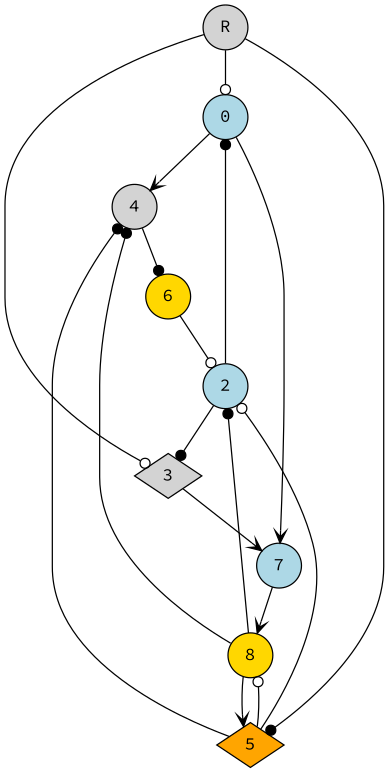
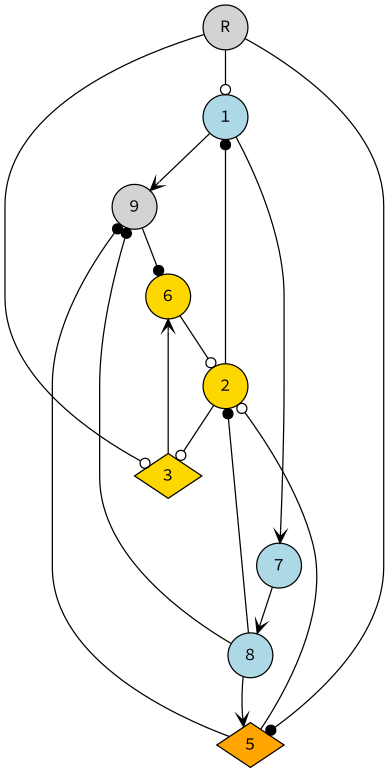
node "0": label "0" -> "1"
node "4": label "4" -> "9"
node "2": fillcolor lightblue -> gold
edge "2" -> "3": arrowhead dot -> odot
node "3": fillcolor lightgrey -> gold
edge "3" -> "7": now "3" -> "6"
node "8": fillcolor gold -> lightblue
edge "5" -> "8": removed
